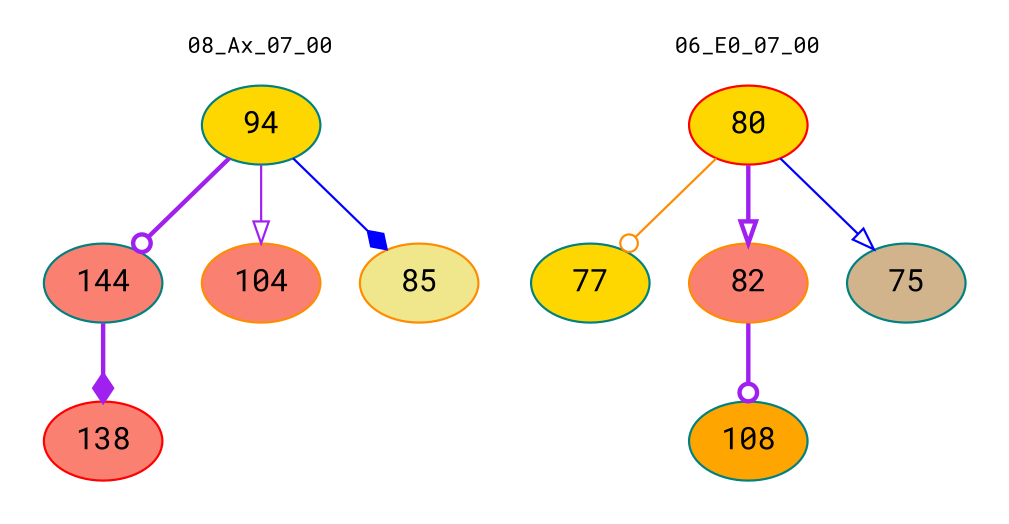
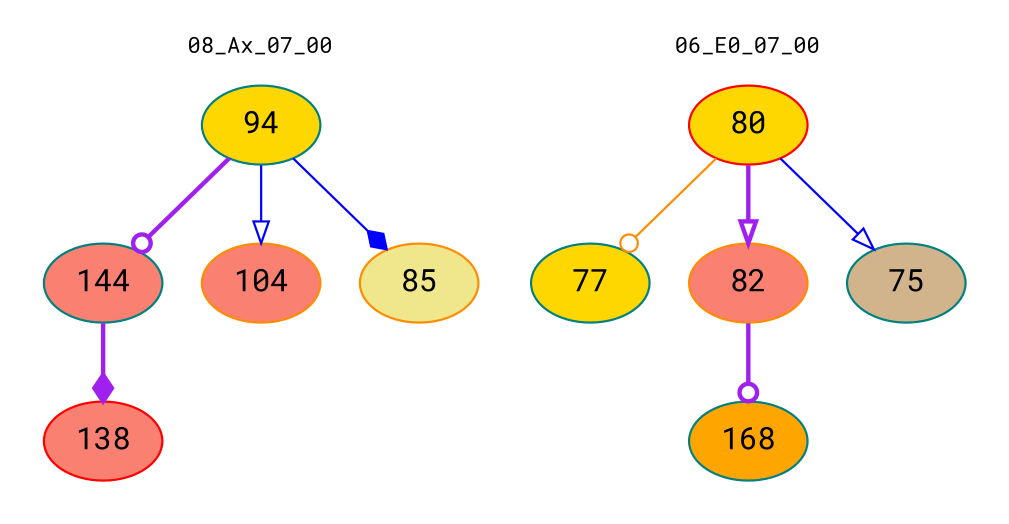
edge "94" -> "104": color purple -> blue
node "108": label "108" -> "168"
